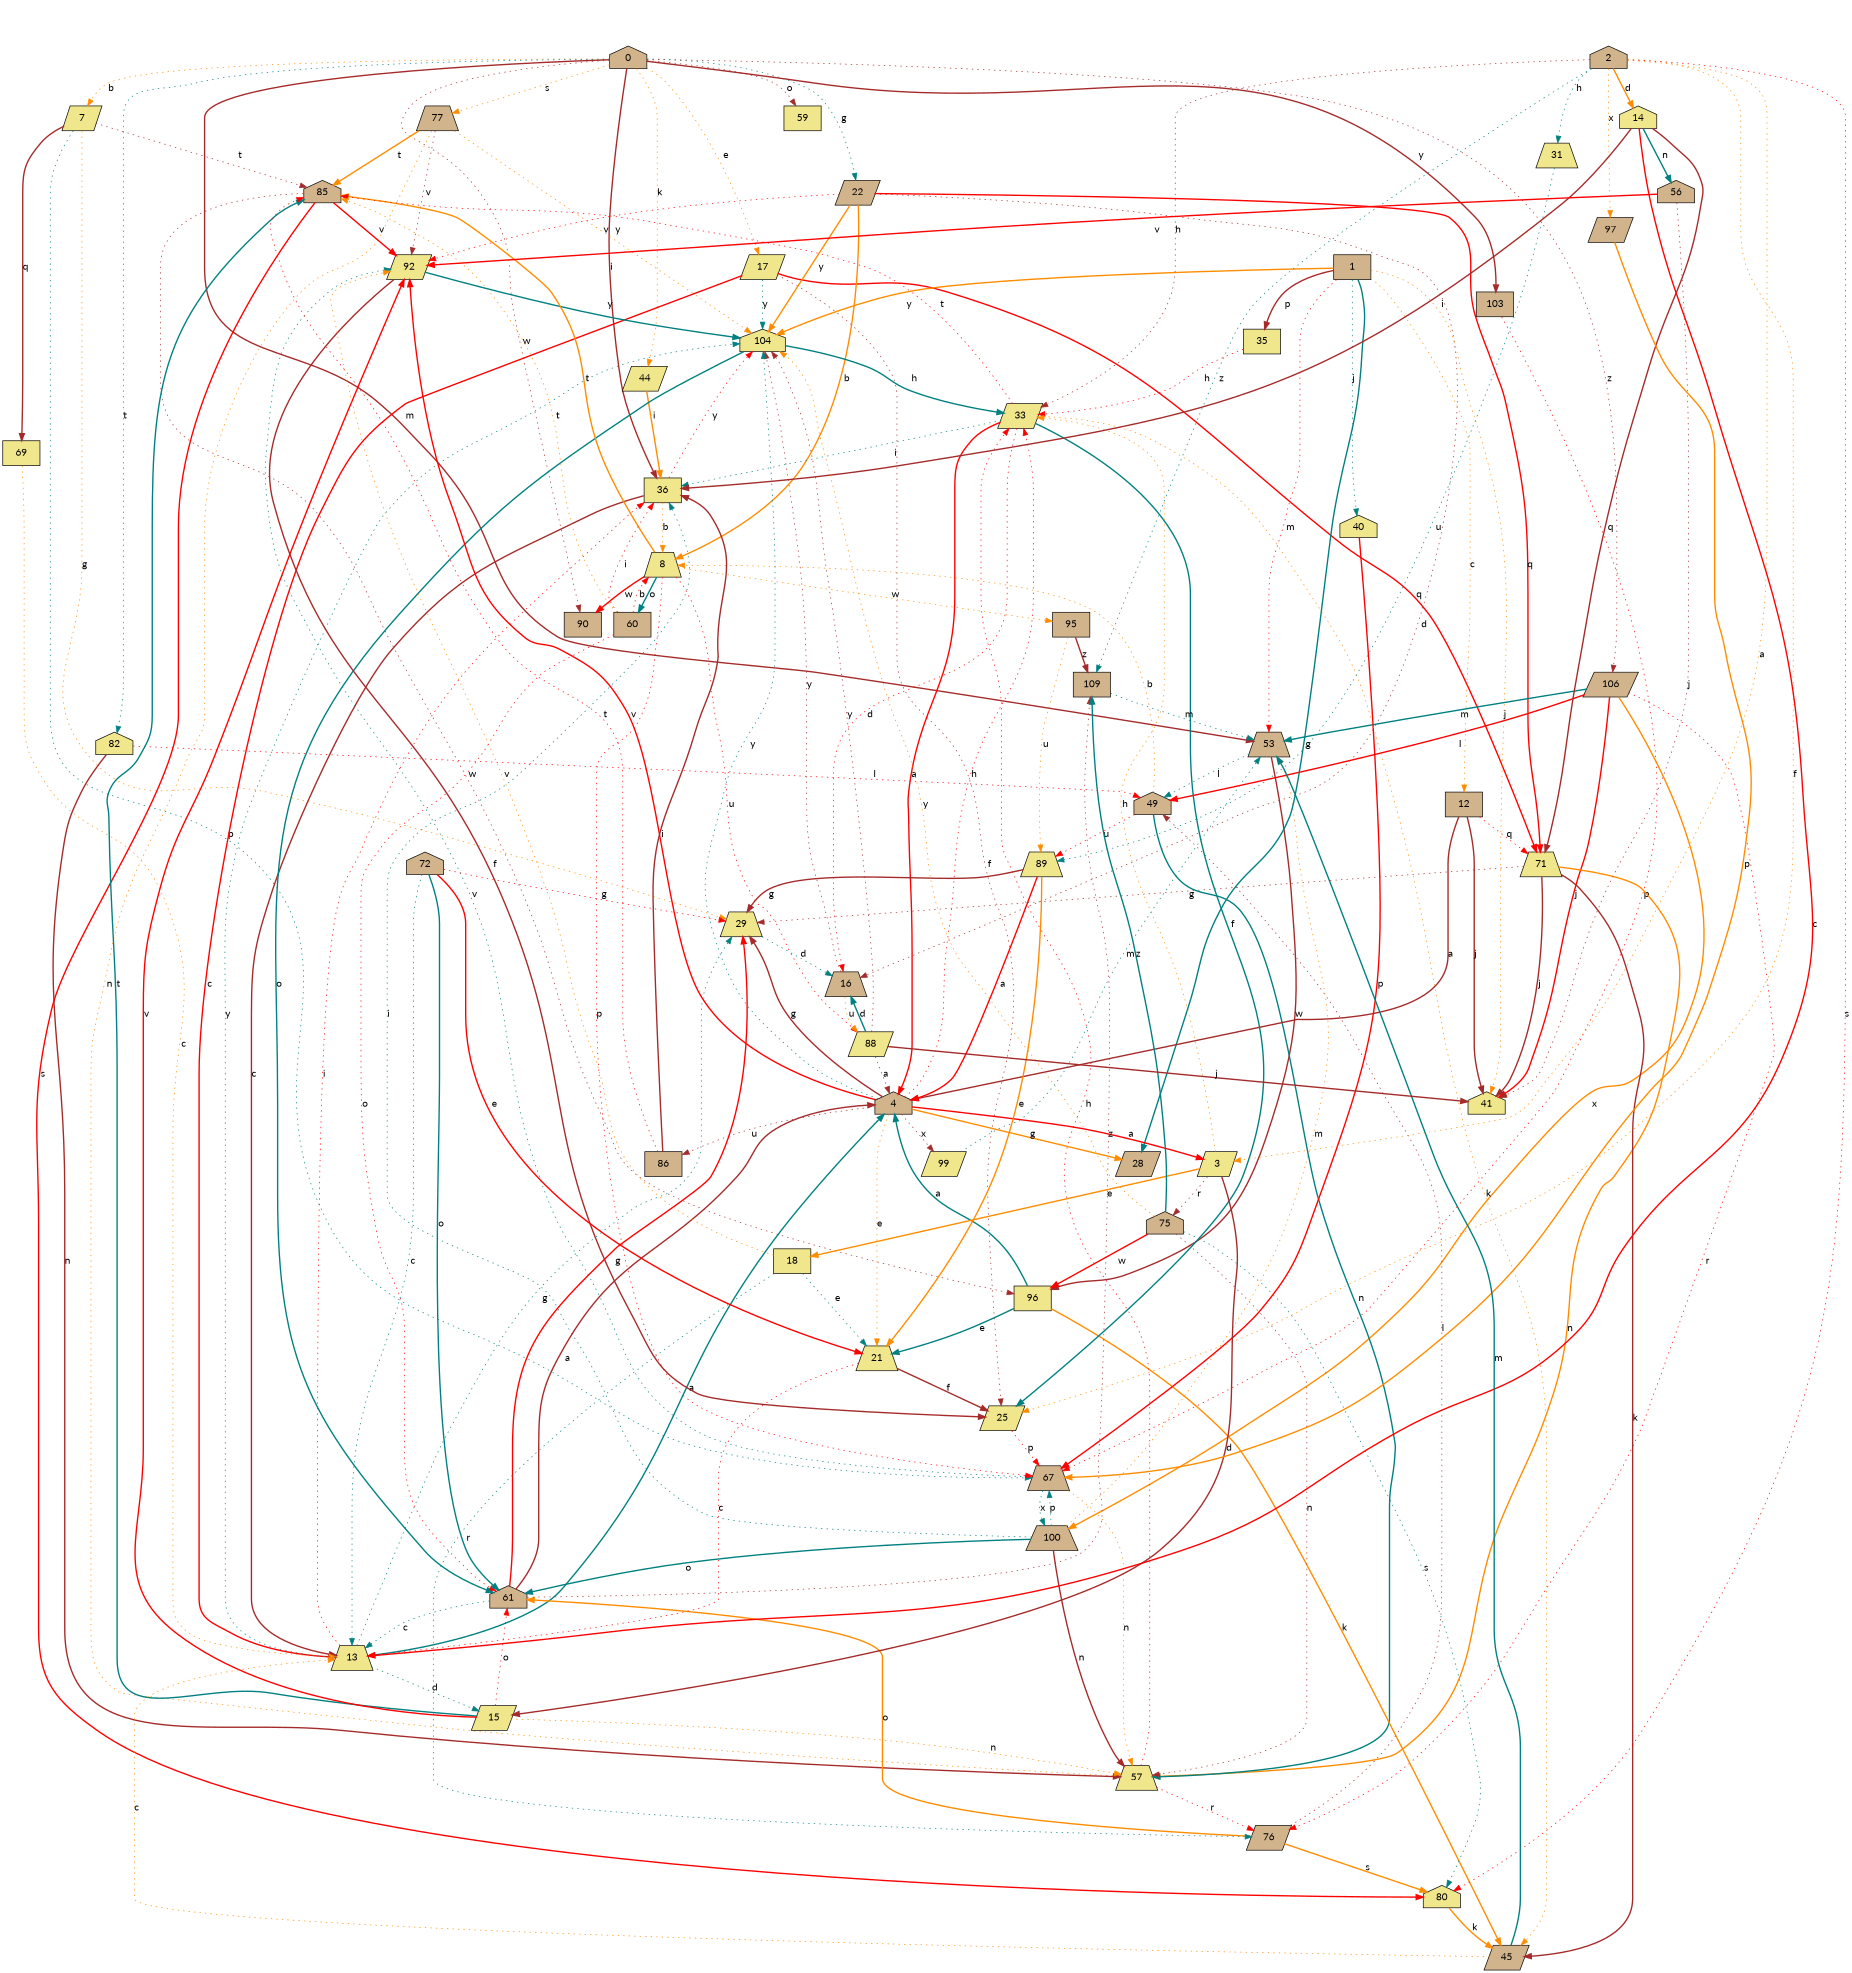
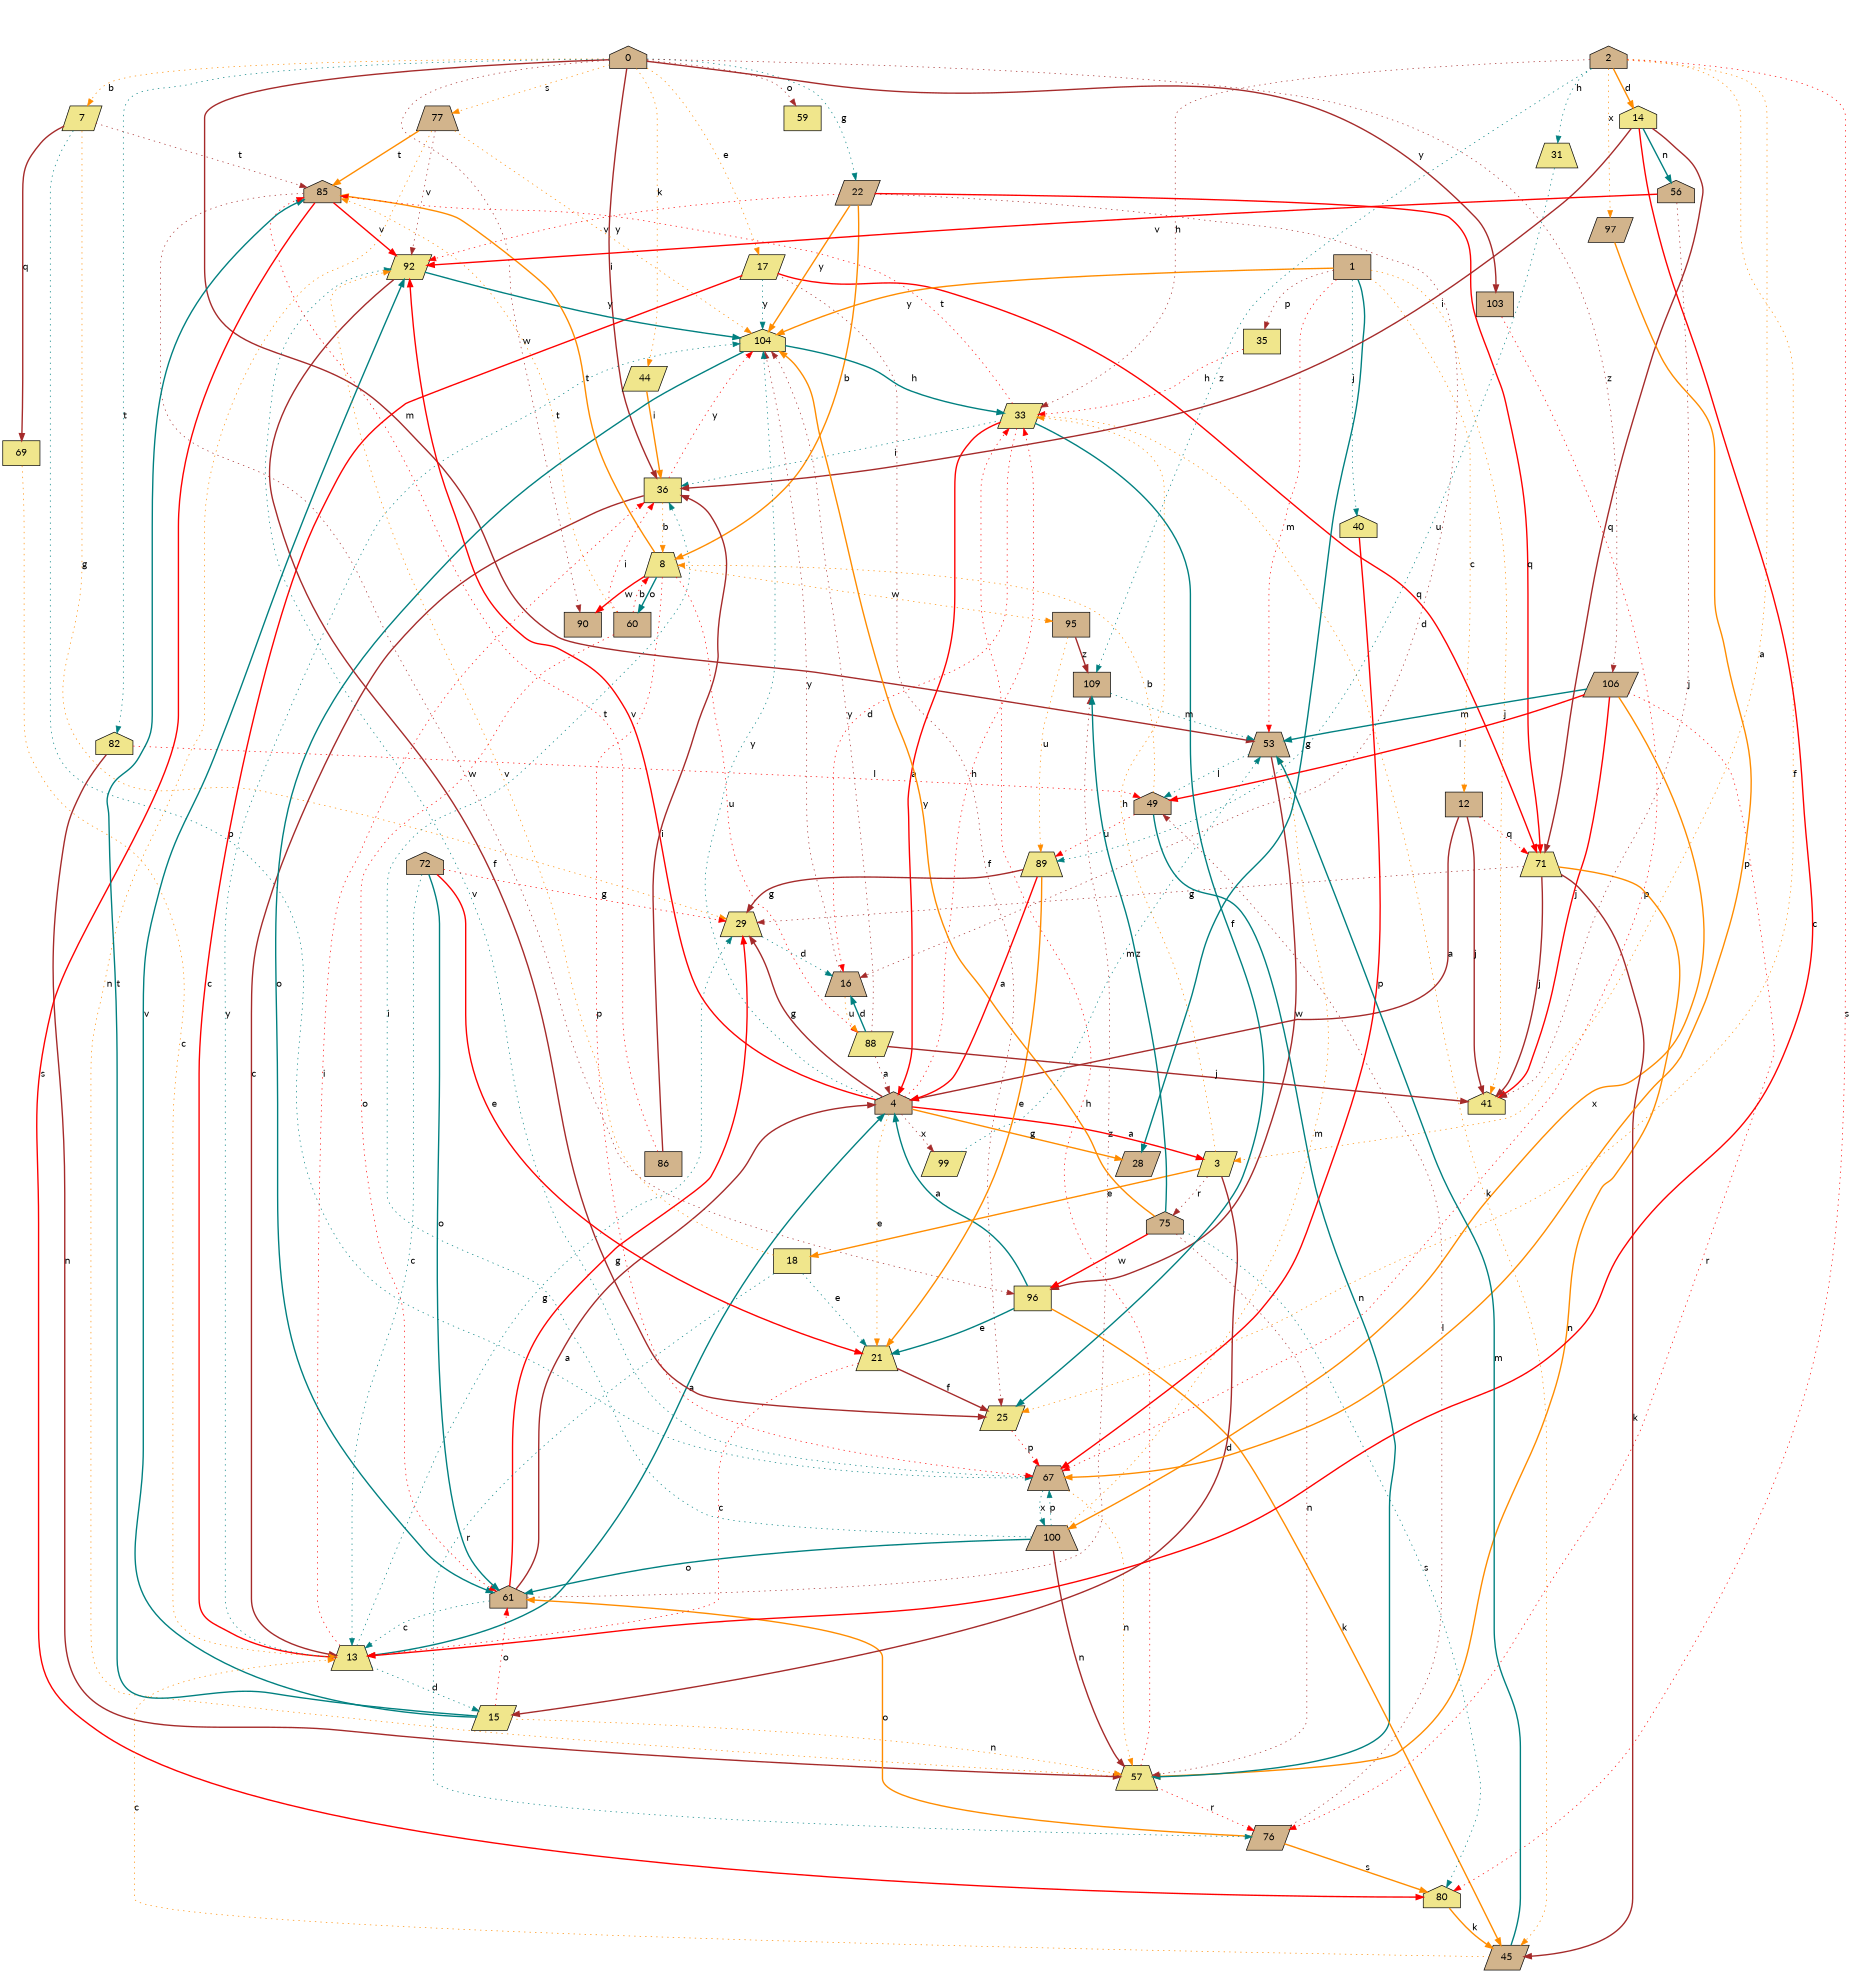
edge "1" -> "35": style bold -> dotted
edge "75" -> "104": style dotted -> bold
edge "15" -> "92": color red -> teal
edge "4" -> "86": removed, label "u"
